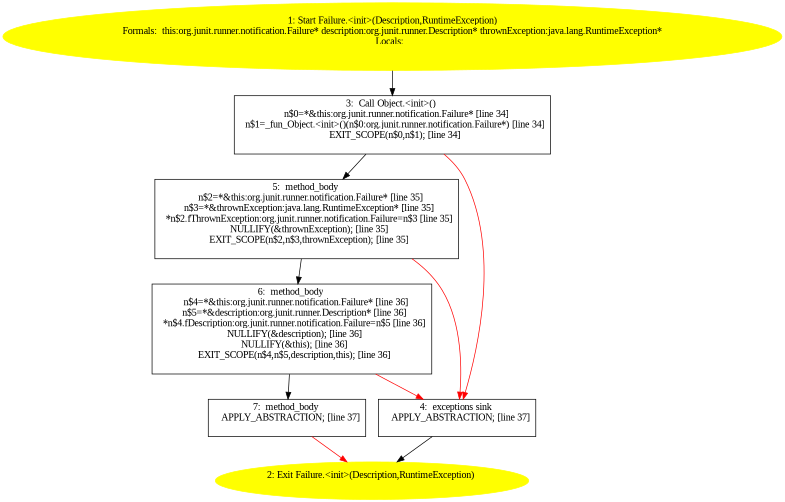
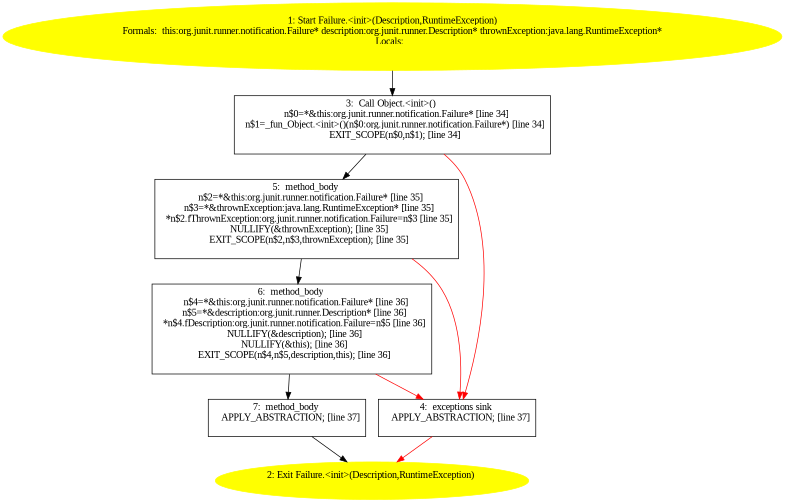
edge "7:  method_body APPLY_ABSTRACTION; [line 37]" -> "2: Exit Failure.<init>(Description,RuntimeException)": color red -> black
edge "4:  exceptions sink APPLY_ABSTRACTION; [line 37]" -> "2: Exit Failure.<init>(Description,RuntimeException)": color black -> red
